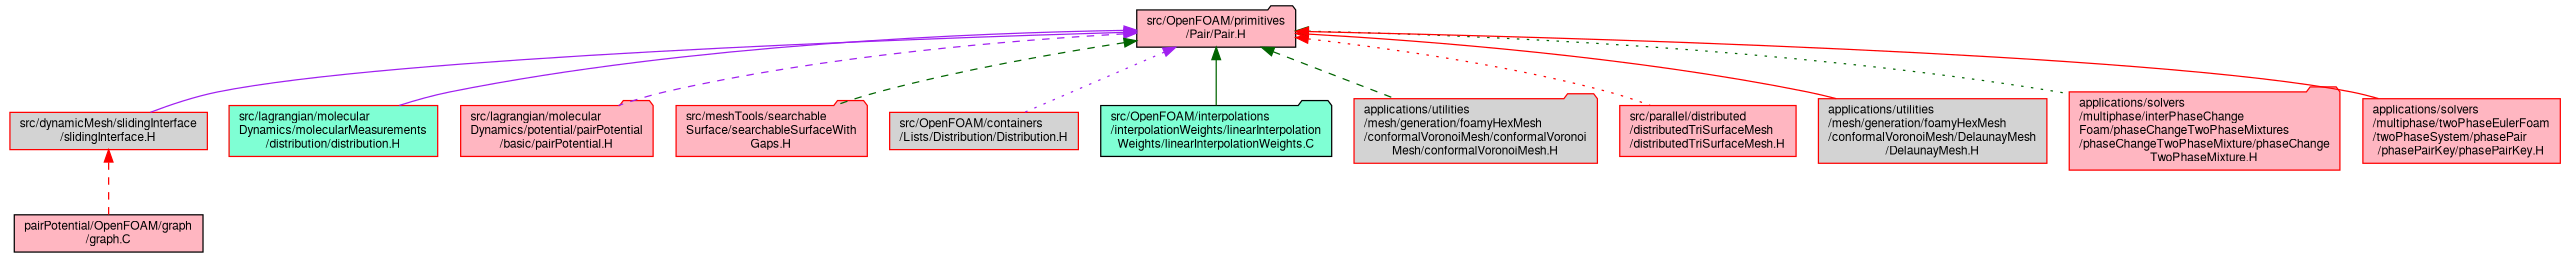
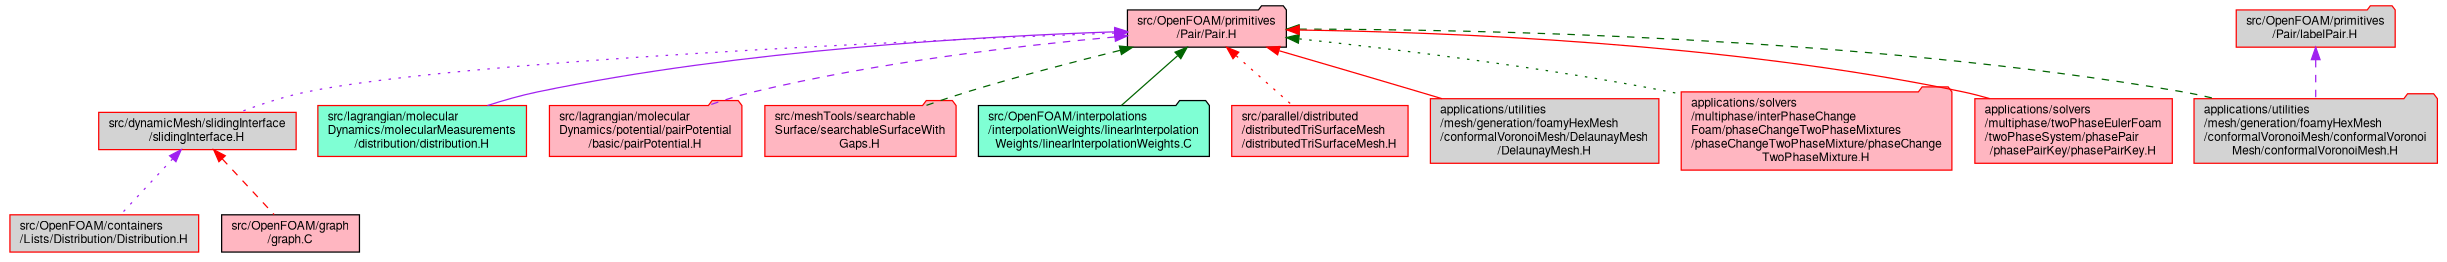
node "src/OpenFOAM/primitives /Pair/labelPair.H": added
edge "src/dynamicMesh/slidingInterface /slidingInterface.H" -> "src/OpenFOAM/primitives /Pair/Pair.H": style solid -> dotted
edge "src/OpenFOAM/containers /Lists/Distribution/Distribution.H" -> "src/OpenFOAM/primitives /Pair/Pair.H": now "src/OpenFOAM/containers /Lists/Distribution/Distribution.H" -> "src/dynamicMesh/slidingInterface /slidingInterface.H"
node "pairPotential/OpenFOAM/graph /graph.C": label "pairPotential/OpenFOAM/graph /graph.C" -> "src/OpenFOAM/graph /graph.C"
